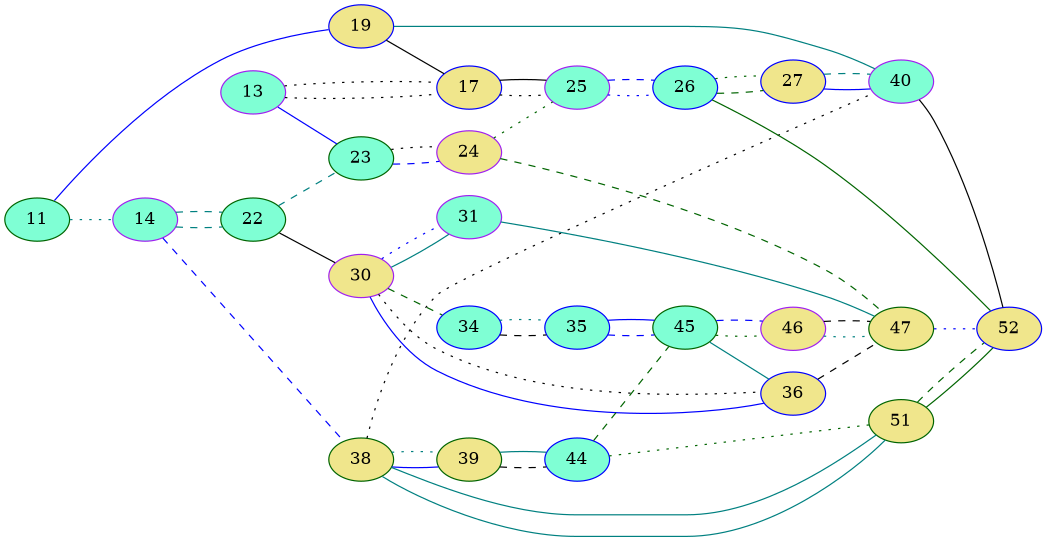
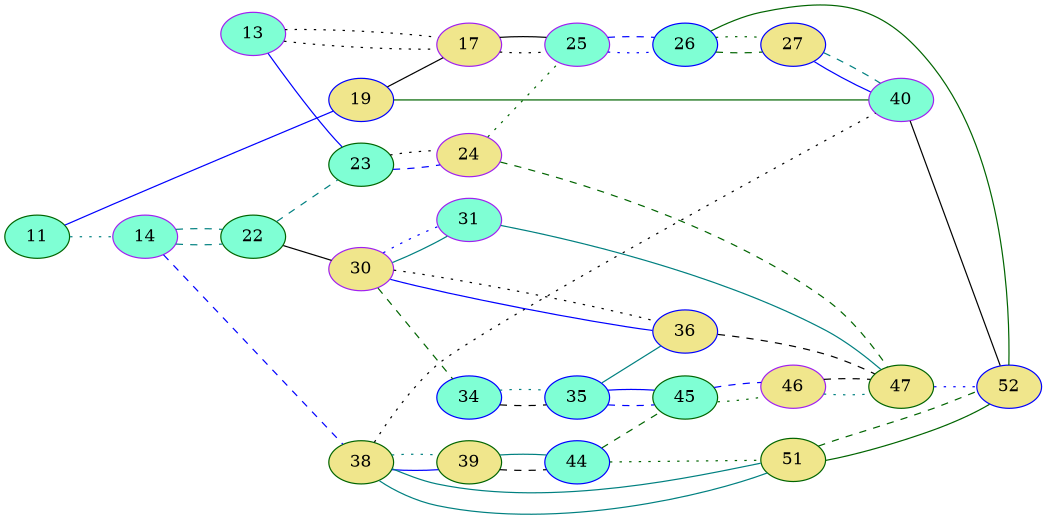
edge "19" -- "40": color teal -> darkgreen
node "17": color blue -> purple
edge "45" -- "36": now "35" -- "36"
